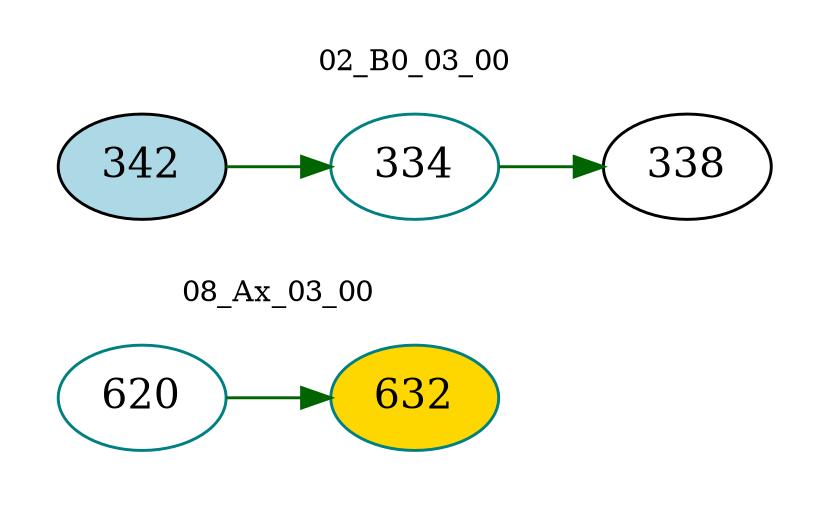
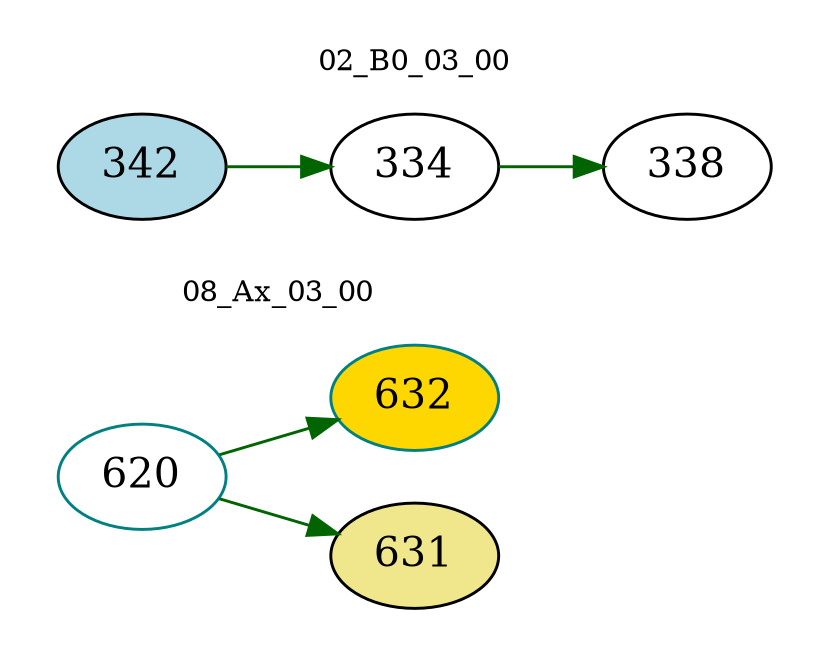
node "334": color teal -> black
node "631": added
